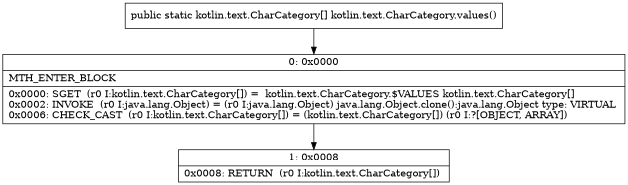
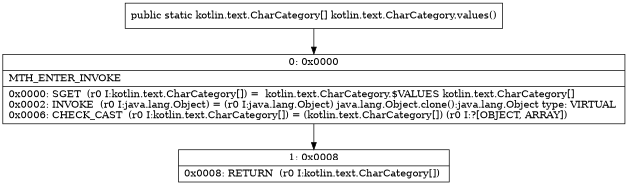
node "0: 0x0000": text "MTH_ENTER_BLOCK" -> "MTH_ENTER_INVOKE"
